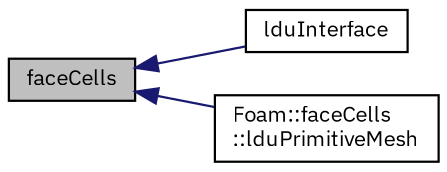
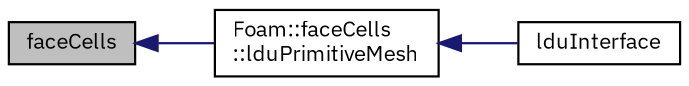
edge "lduInterface" -> "faceCells": now "lduInterface" -> "Foam::faceCells ::lduPrimitiveMesh"
